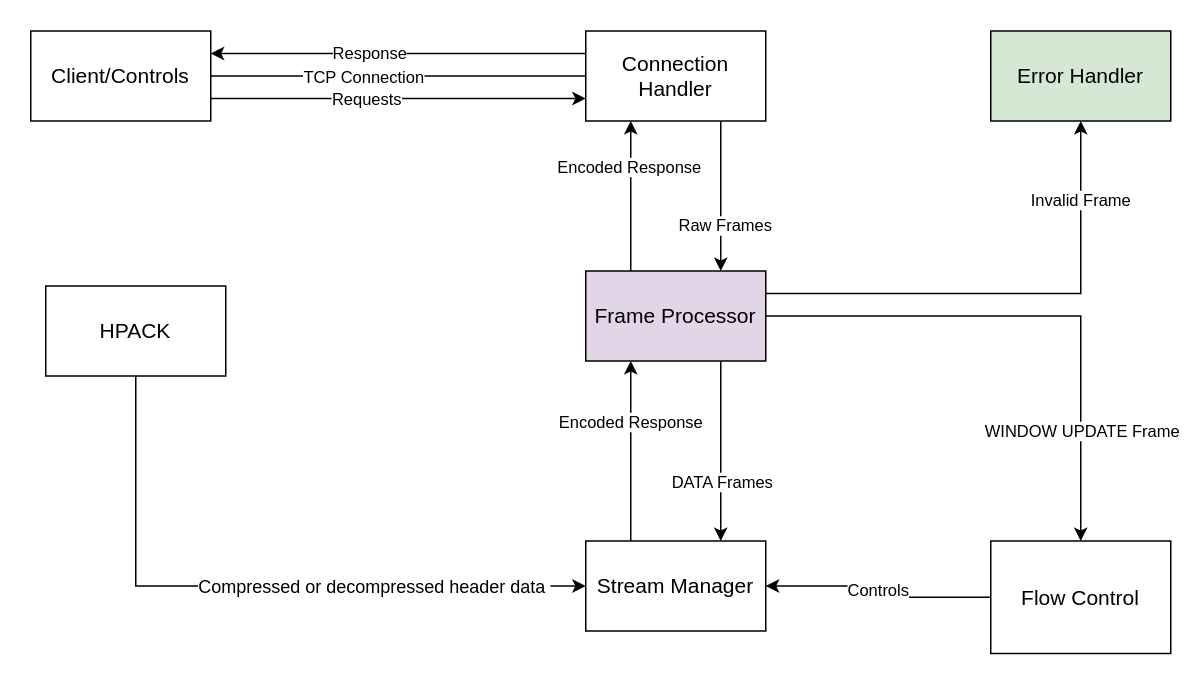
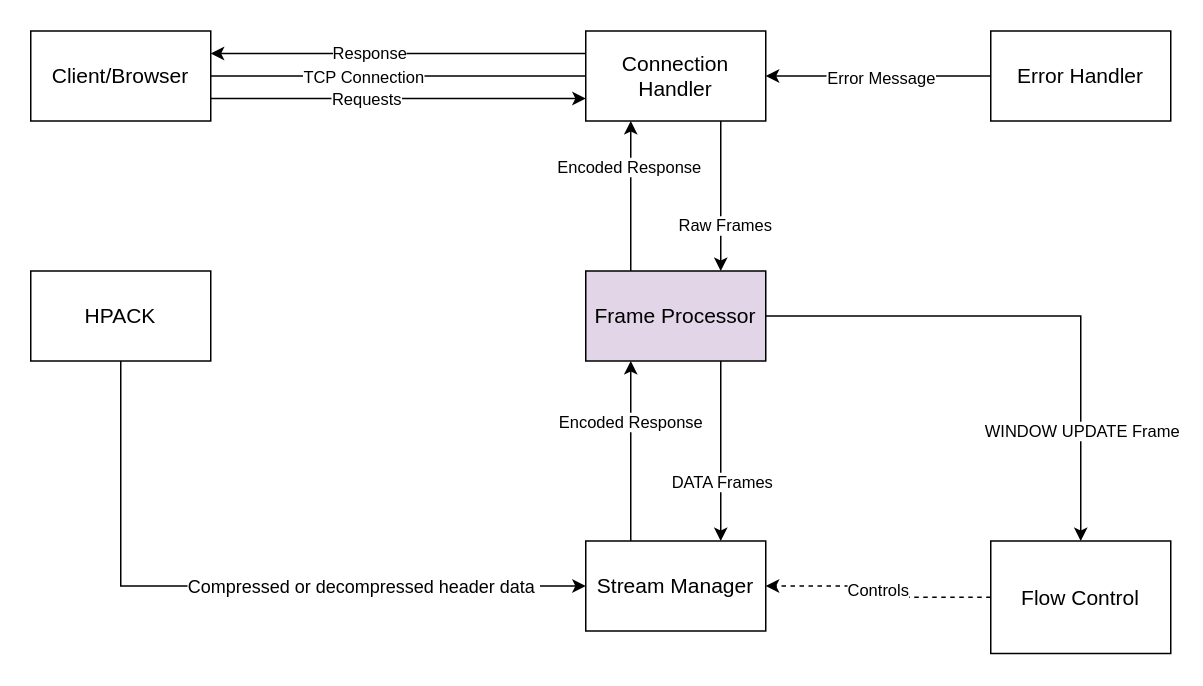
node "Client/Controls": label "Client/Controls" -> "Client/Browser"
edge "Error Handler" -> "Connection Handler": added, label "Error Message"
node "Error Handler": fillcolor #d5e8d4 -> #ffffff
edge "Frame Processor" -> "Error Handler": removed, label "Invalid Frame"
node "HPACK": moved (136, 331) -> (121, 316)
edge "Flow Control" -> "Stream Manager": style solid -> dashed
